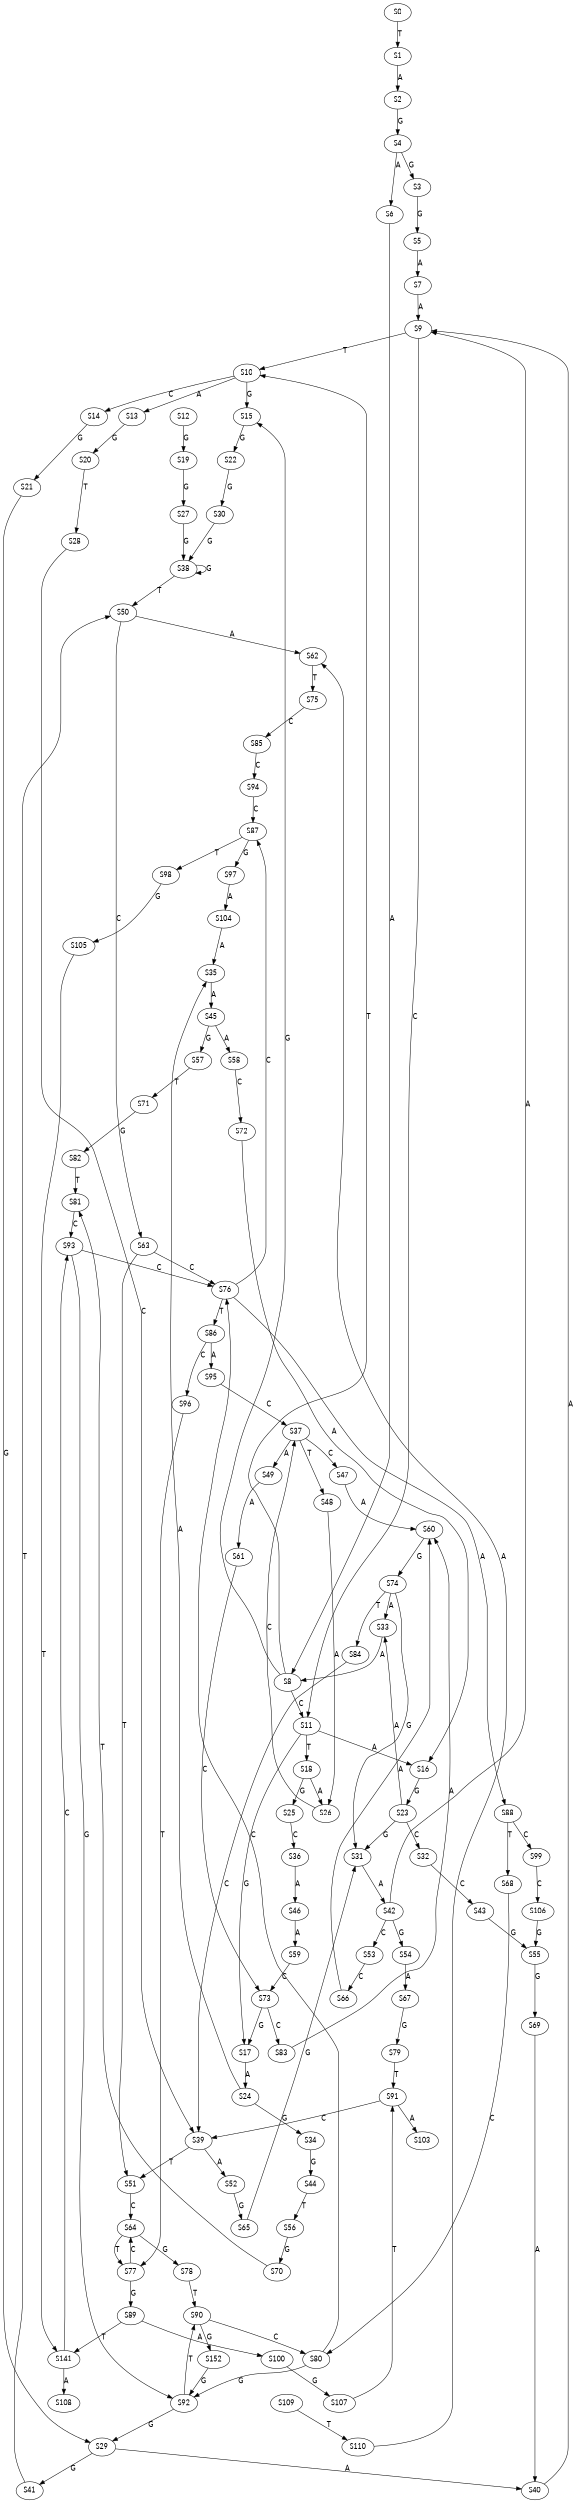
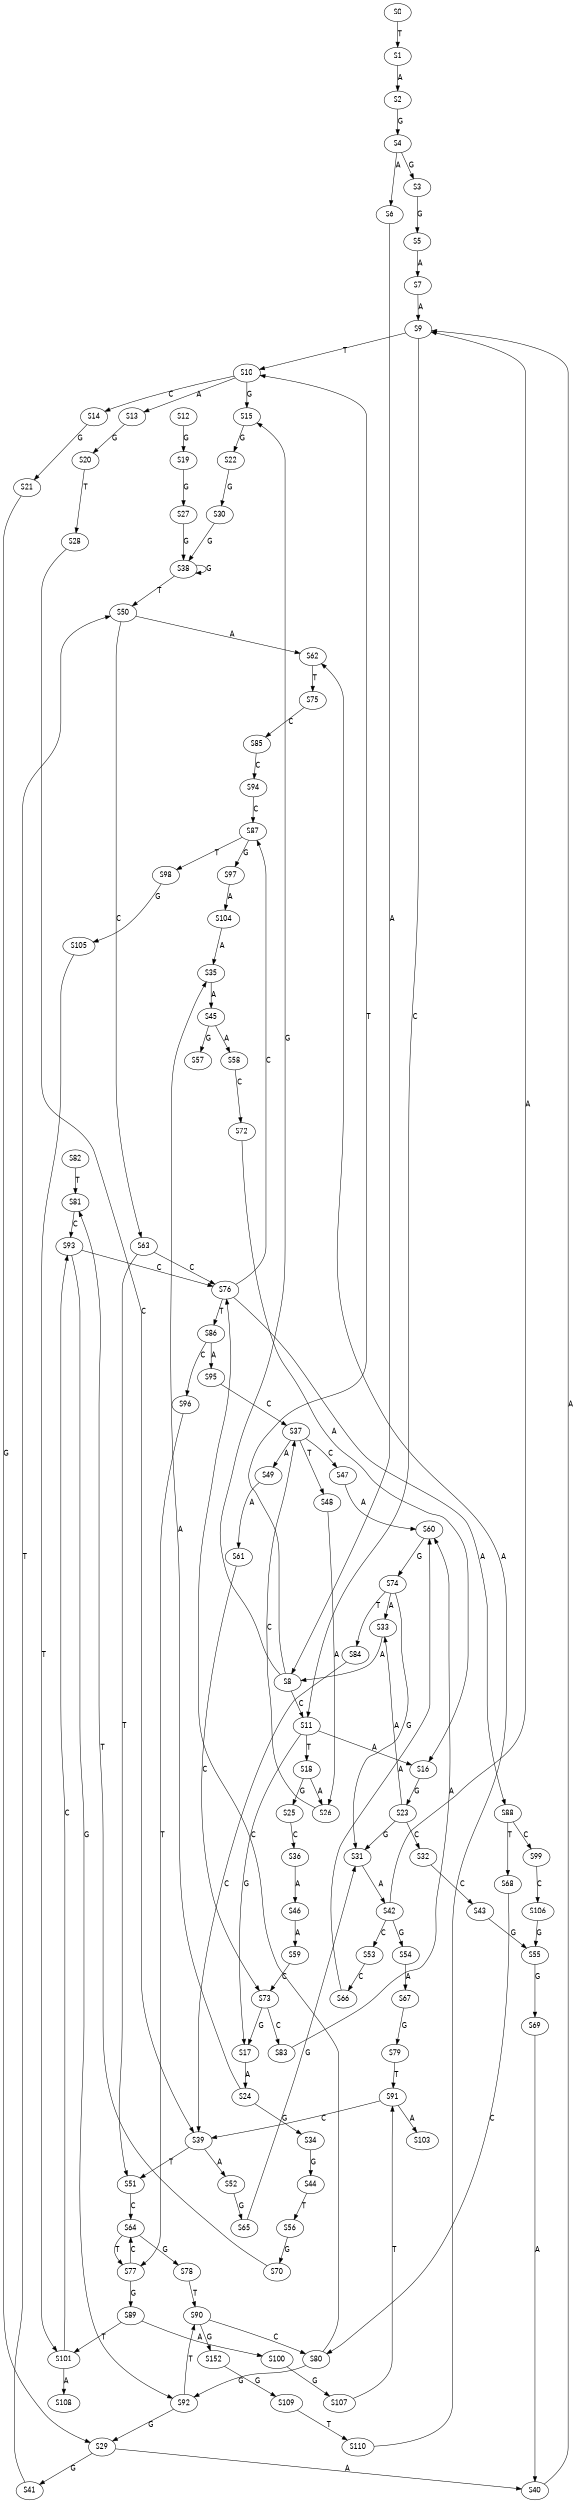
node "S71": removed
node "S141": label "S141" -> "S101"
edge "S152" -> "S92": now "S152" -> "S109"
